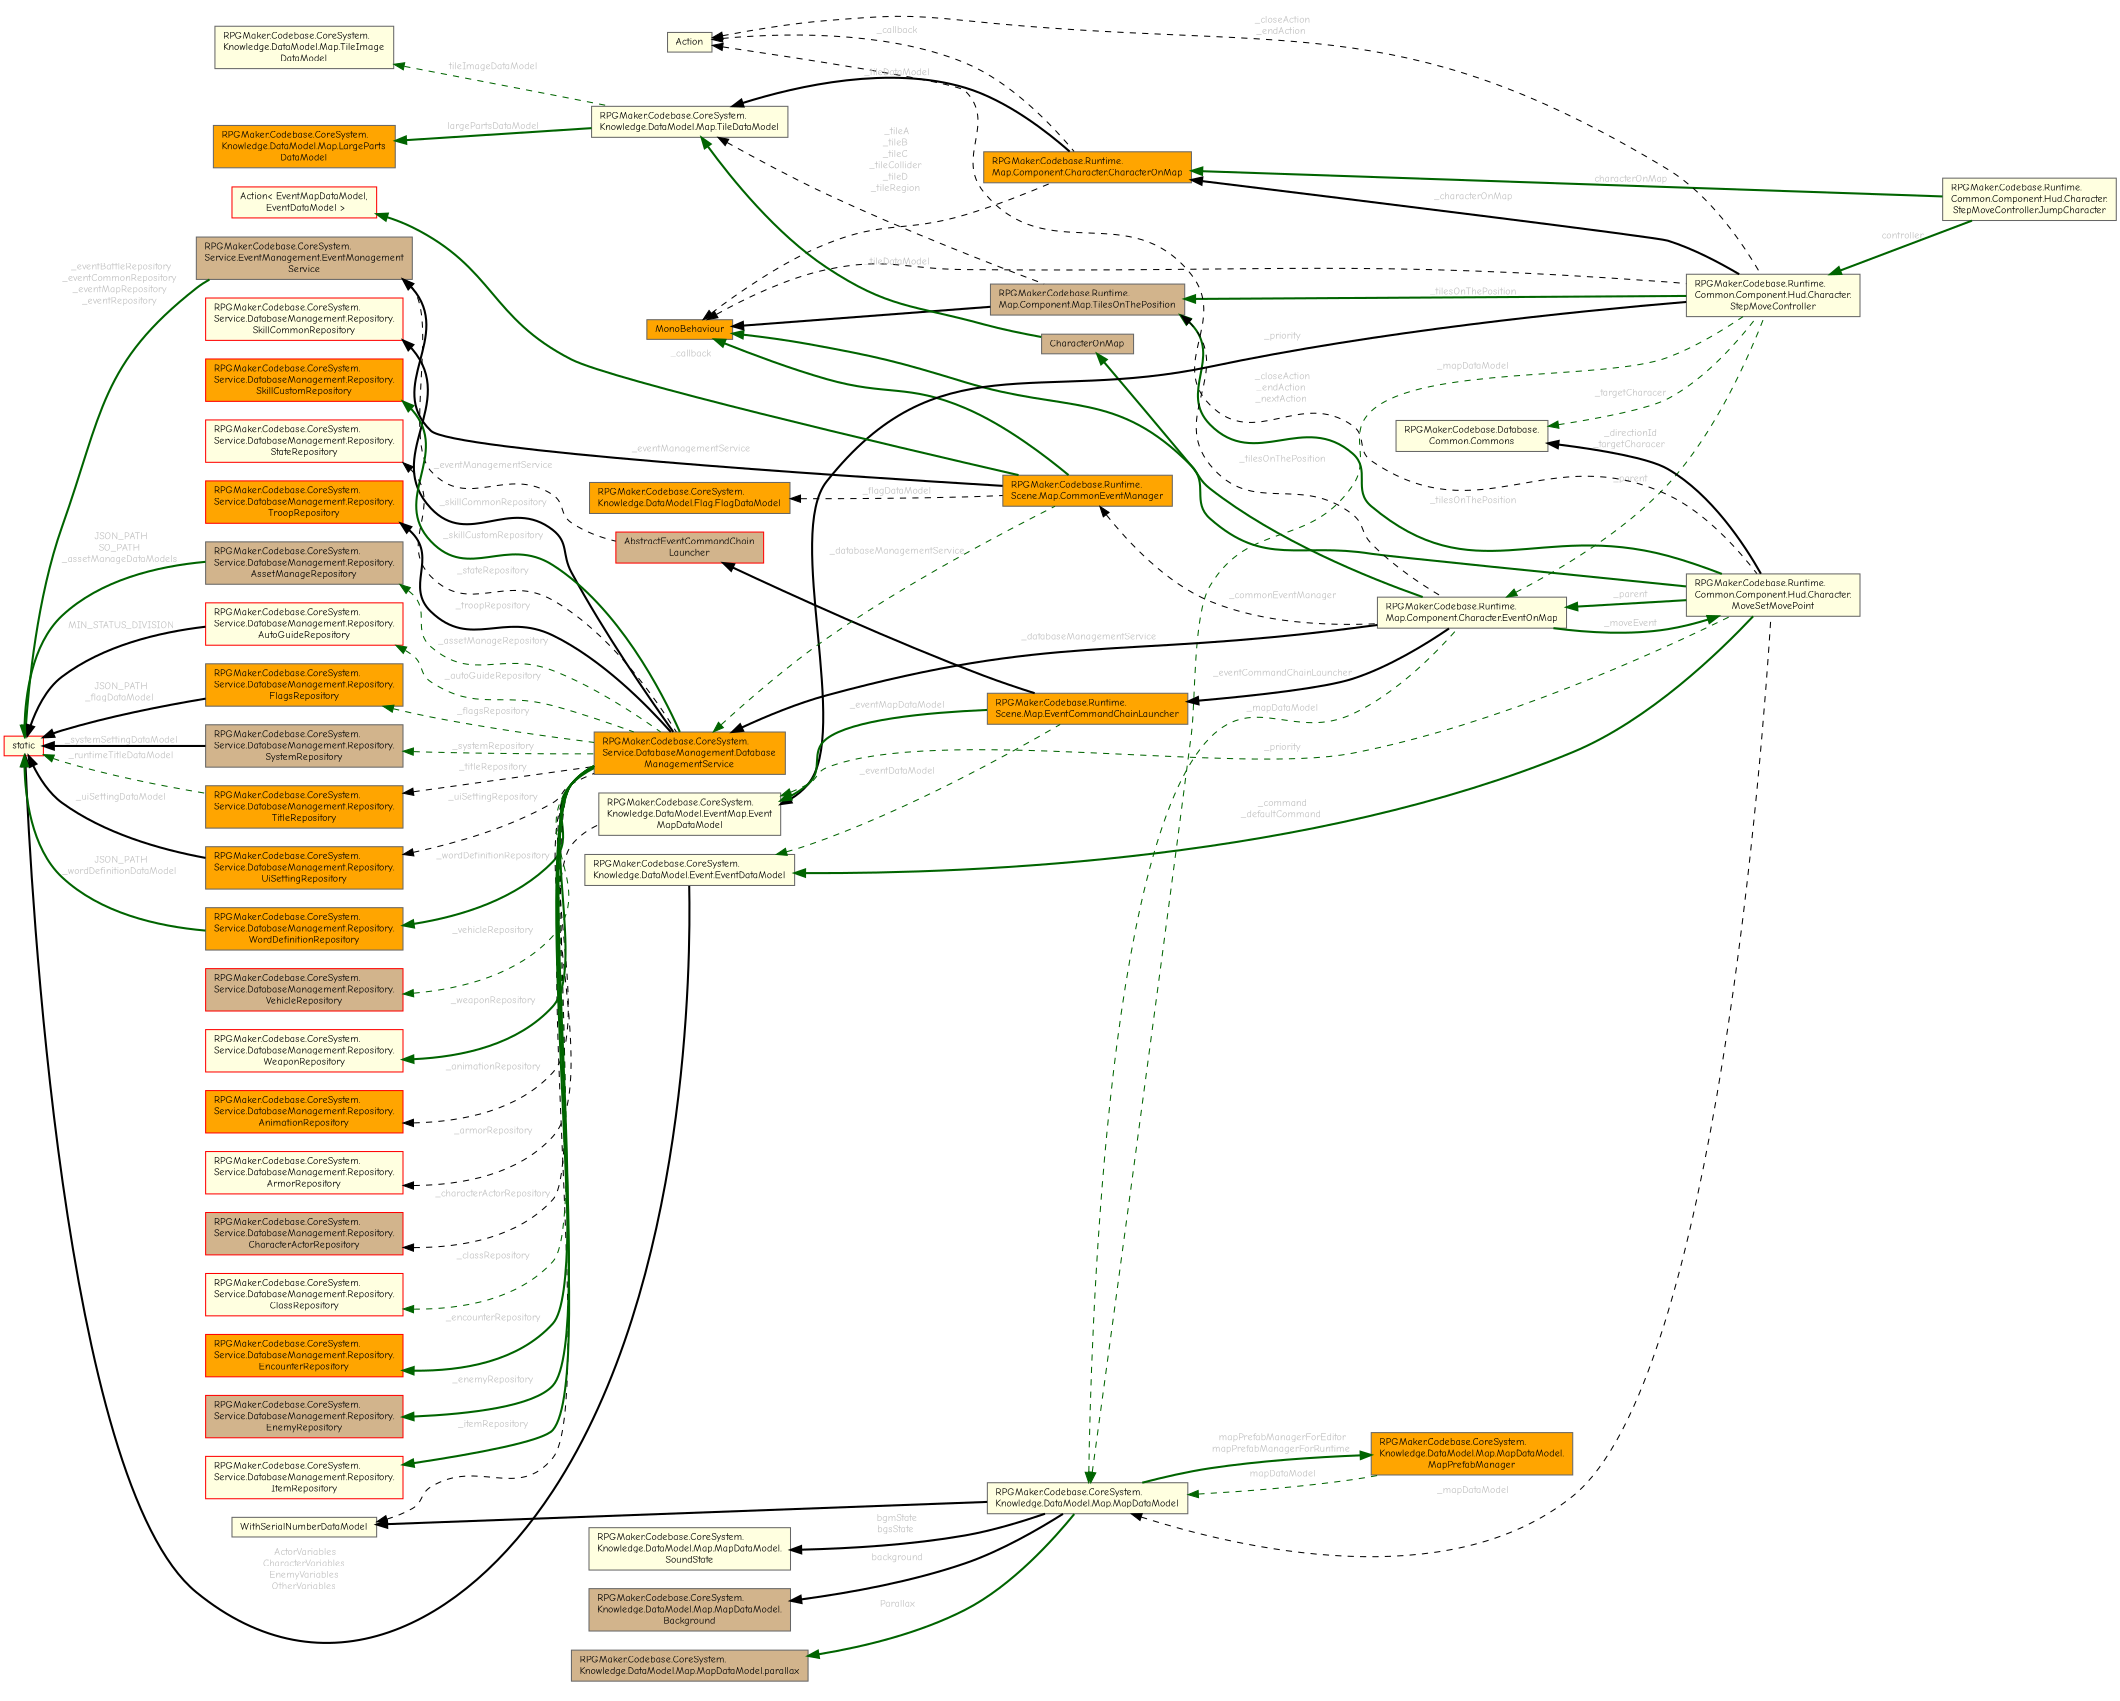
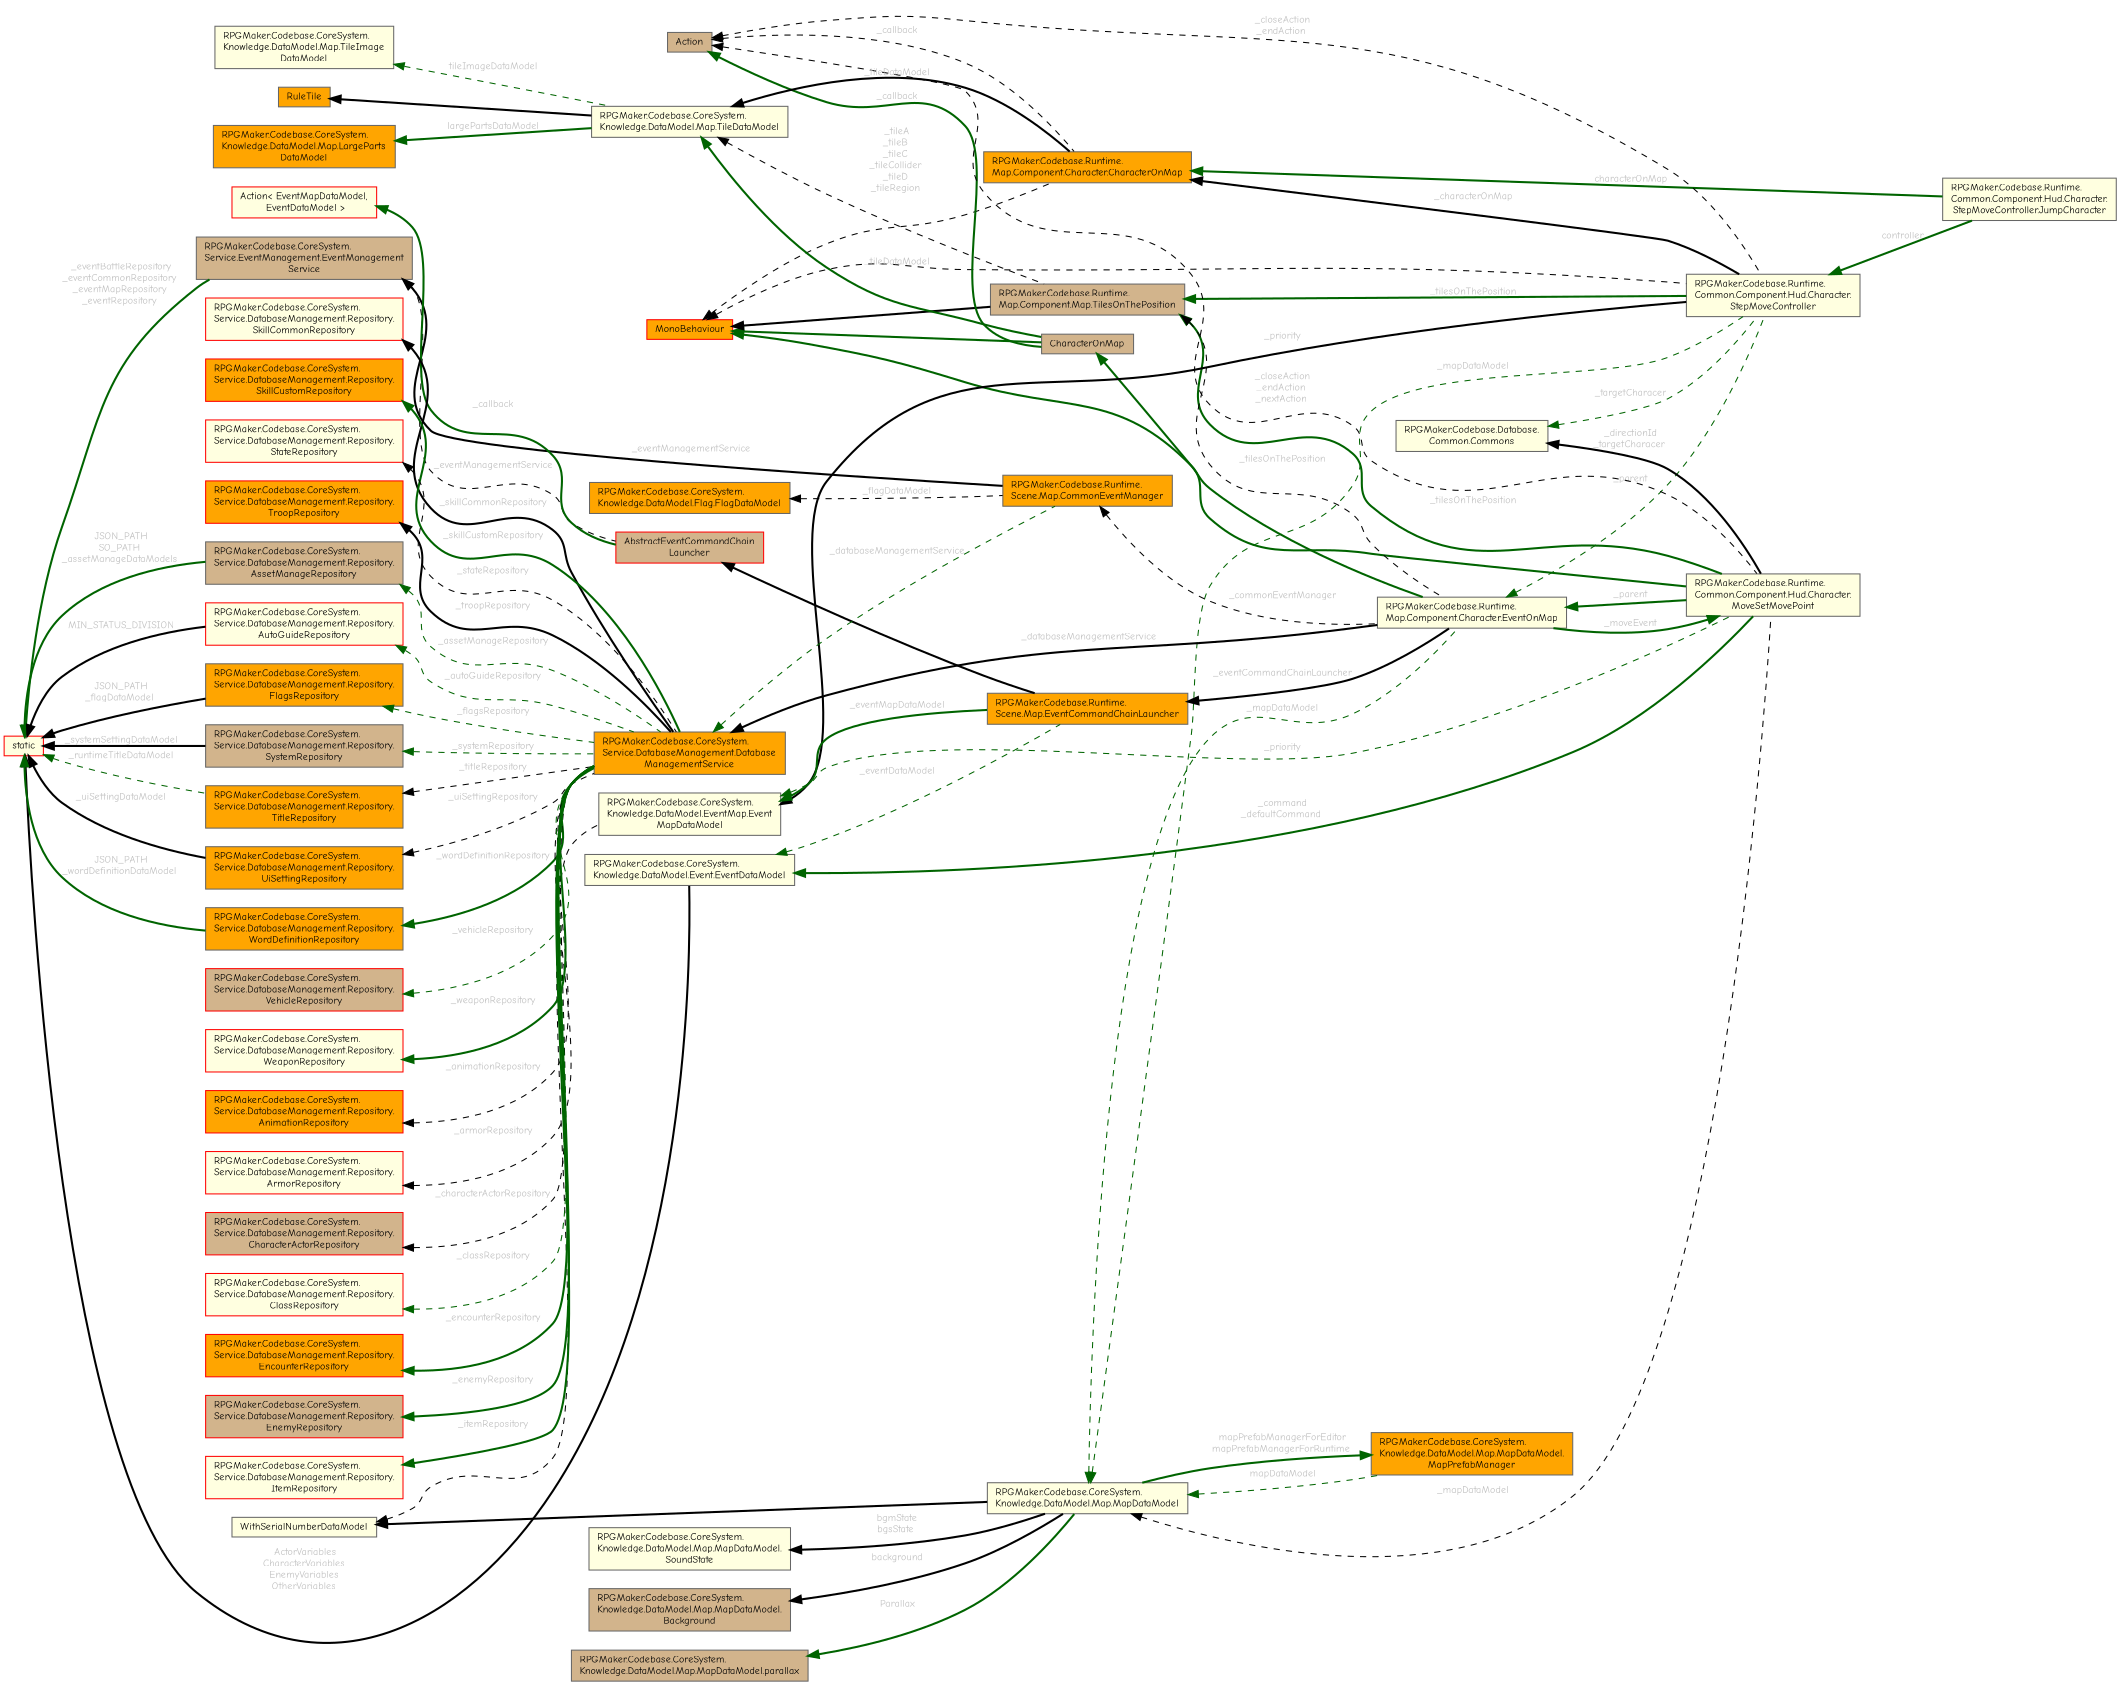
node "Action": fillcolor lightyellow -> tan
node "RuleTile": added
edge "CharacterOnMap" -> "Action": added, label "_callback"
node "MonoBehaviour": color gray40 -> red
edge "RPGMaker.Codebase.Runtime. Scene.Map.CommonEventManager" -> "MonoBehaviour": now "CharacterOnMap" -> "MonoBehaviour"
edge "RPGMaker.Codebase.Runtime. Scene.Map.CommonEventManager" -> "Action< EventMapDataModel, EventDataModel >": now "AbstractEventCommandChain Launcher" -> "Action< EventMapDataModel, EventDataModel >"
